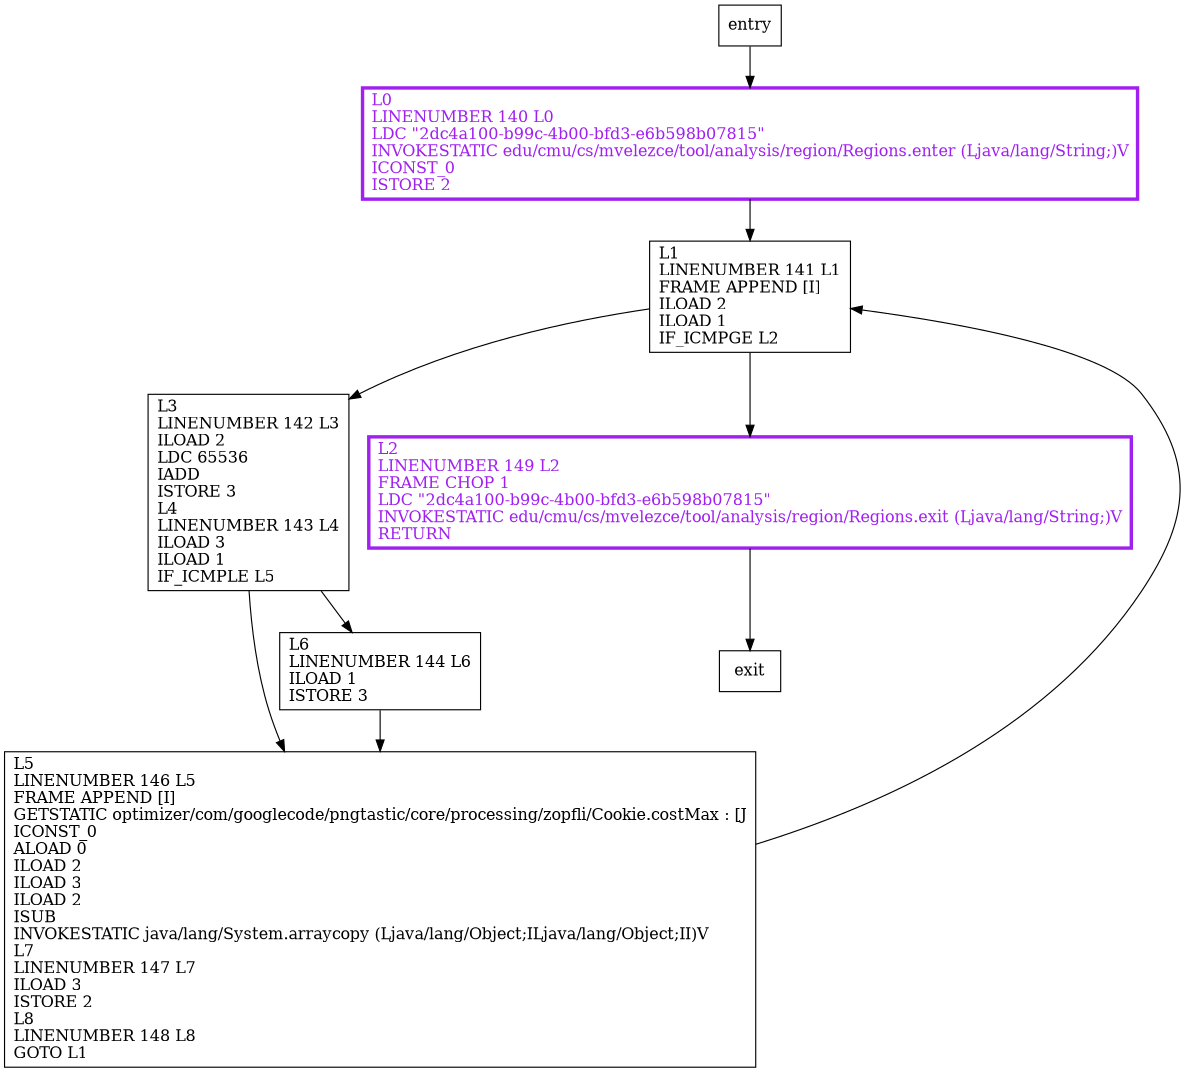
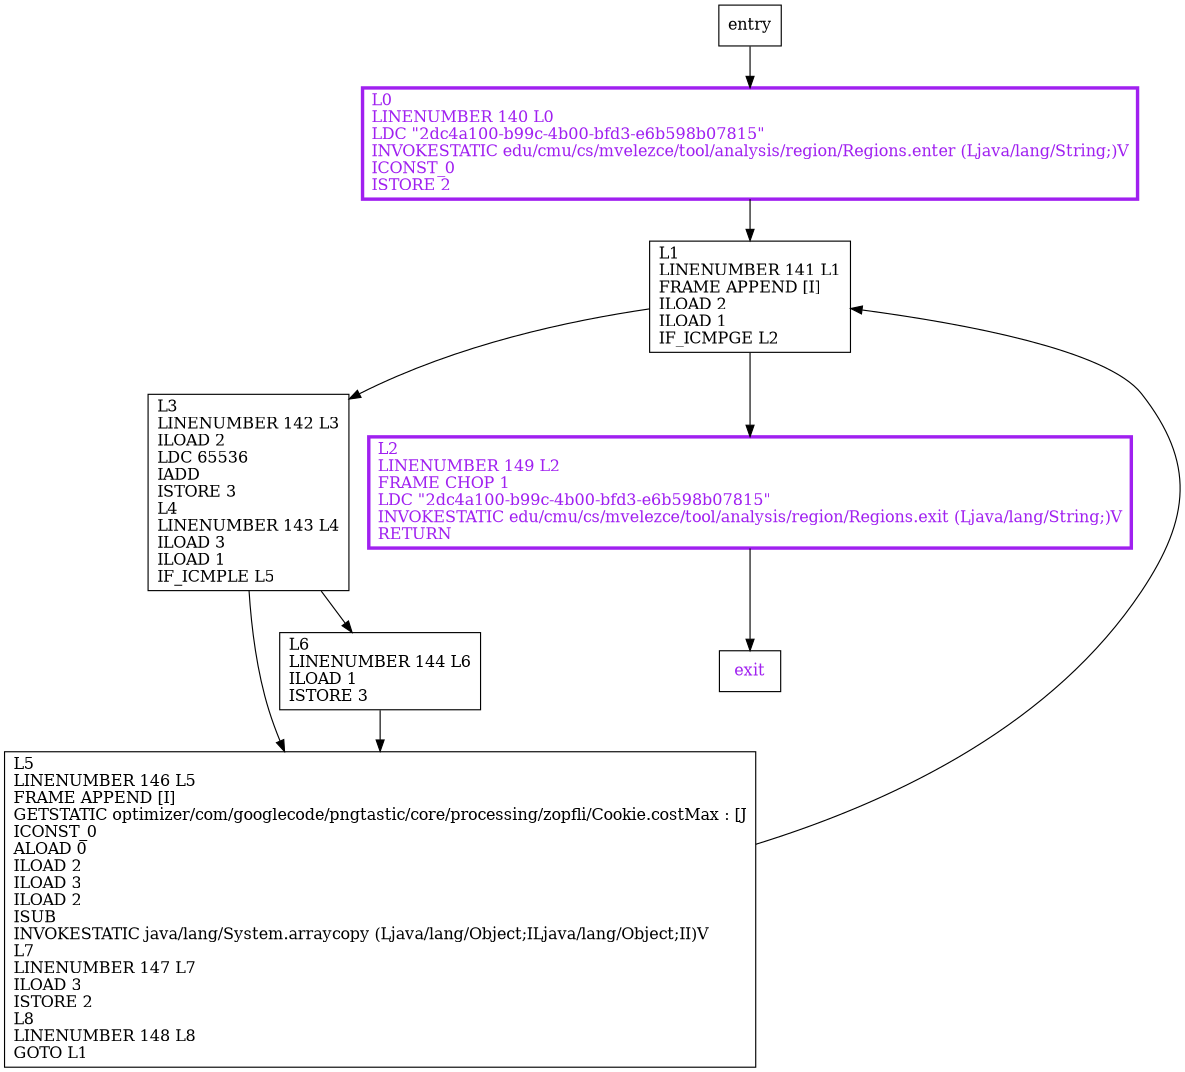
node "exit": fontcolor black -> purple
